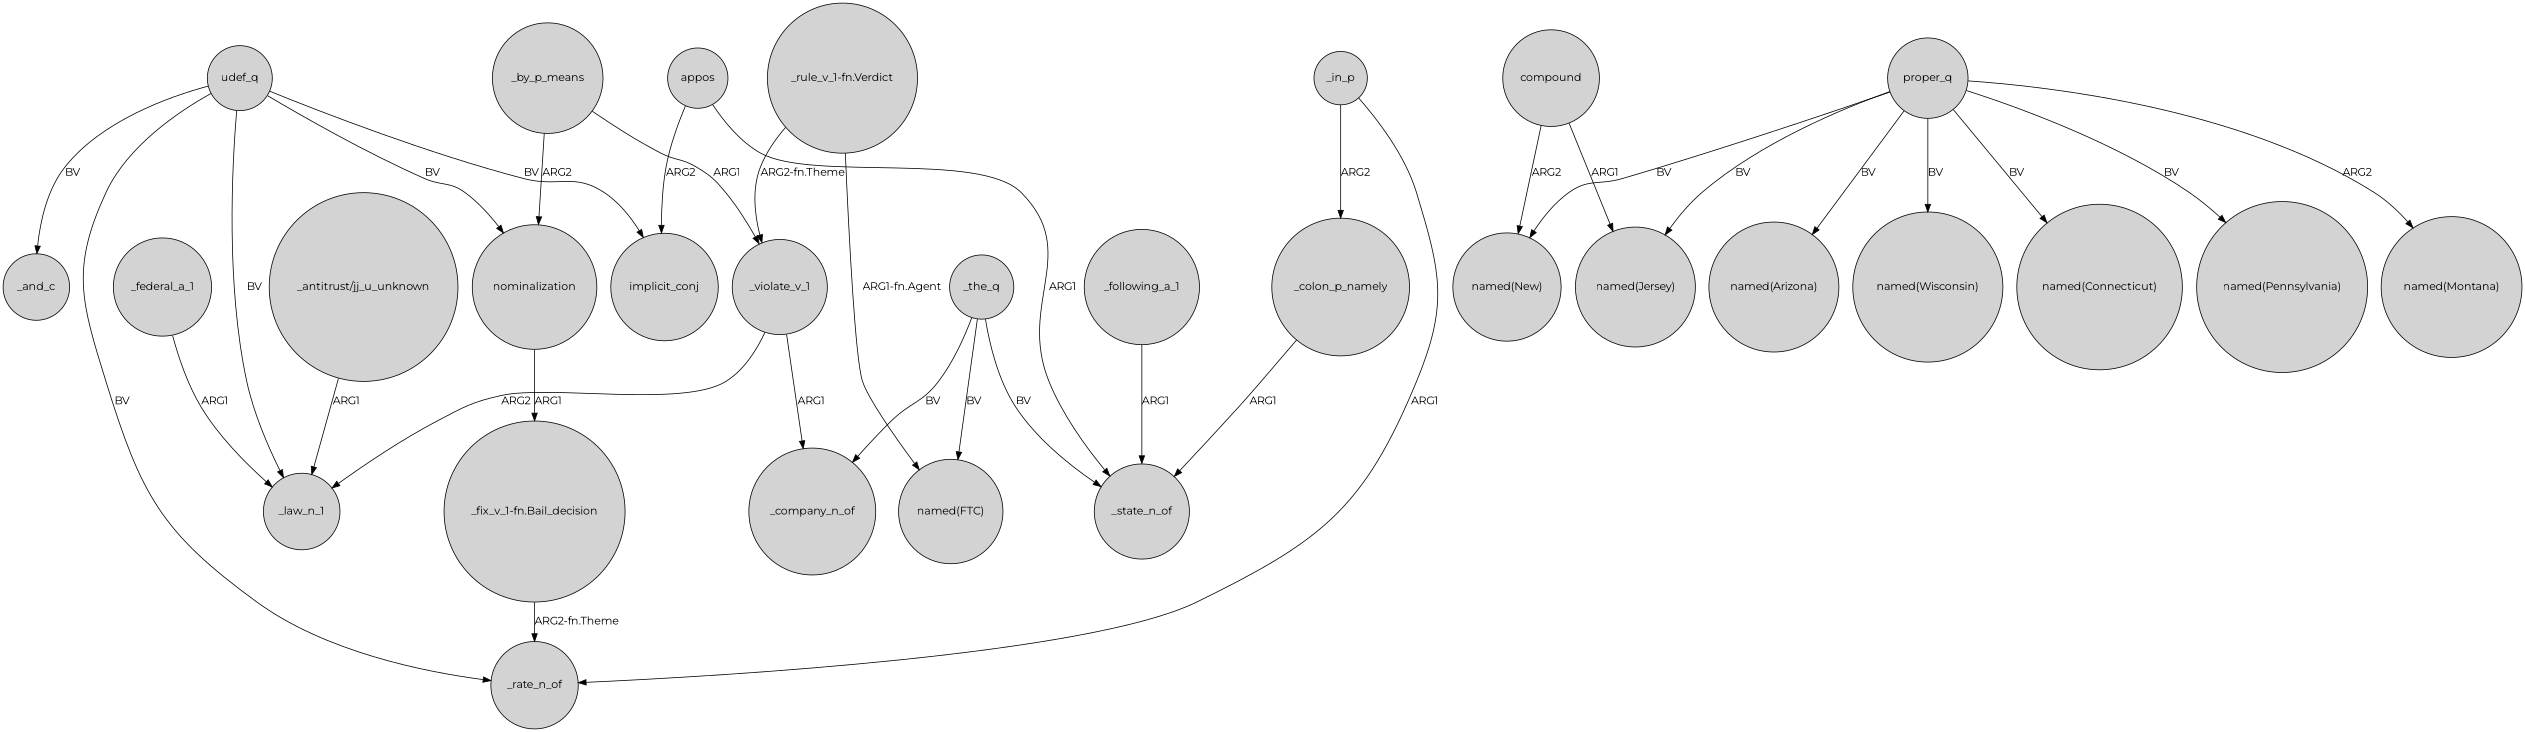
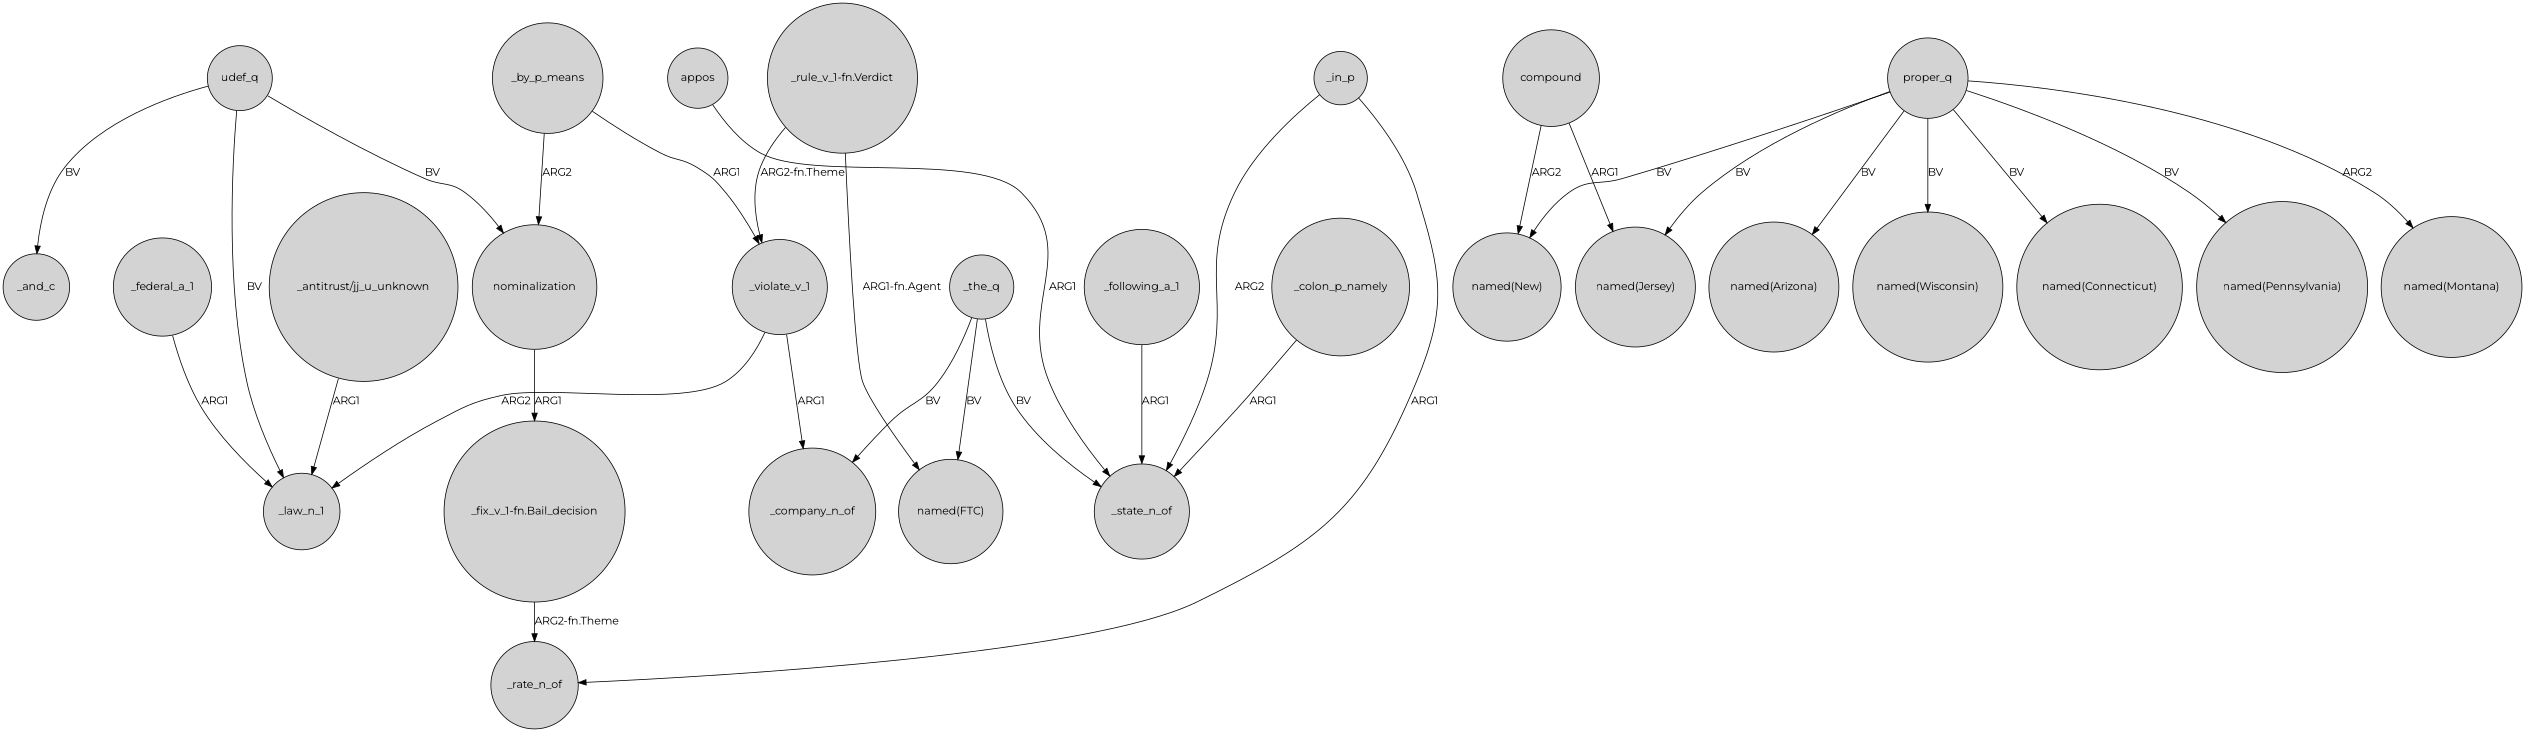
edge "_in_p" -> "_colon_p_namely": now "_in_p" -> "_state_n_of"
node "implicit_conj": removed
edge "udef_q" -> "_rate_n_of": removed, label "BV"
